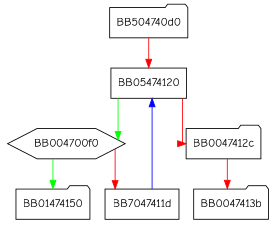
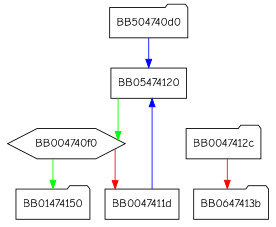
edge "BB504740d0" -> "BB05474120": color red -> blue
edge "BB05474120" -> "BB0047412c": removed
node "BB004700f0": label "BB004700f0" -> "BB004740f0"
node "BB7047411d": label "BB7047411d" -> "BB0047411d"
node "BB0047413b": label "BB0047413b" -> "BB0647413b"
